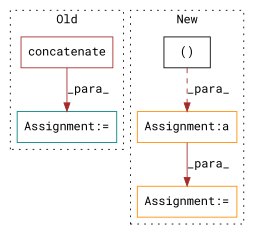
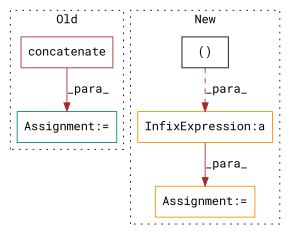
node "Assignment:a": label "Assignment:a" -> "InfixExpression:a"
